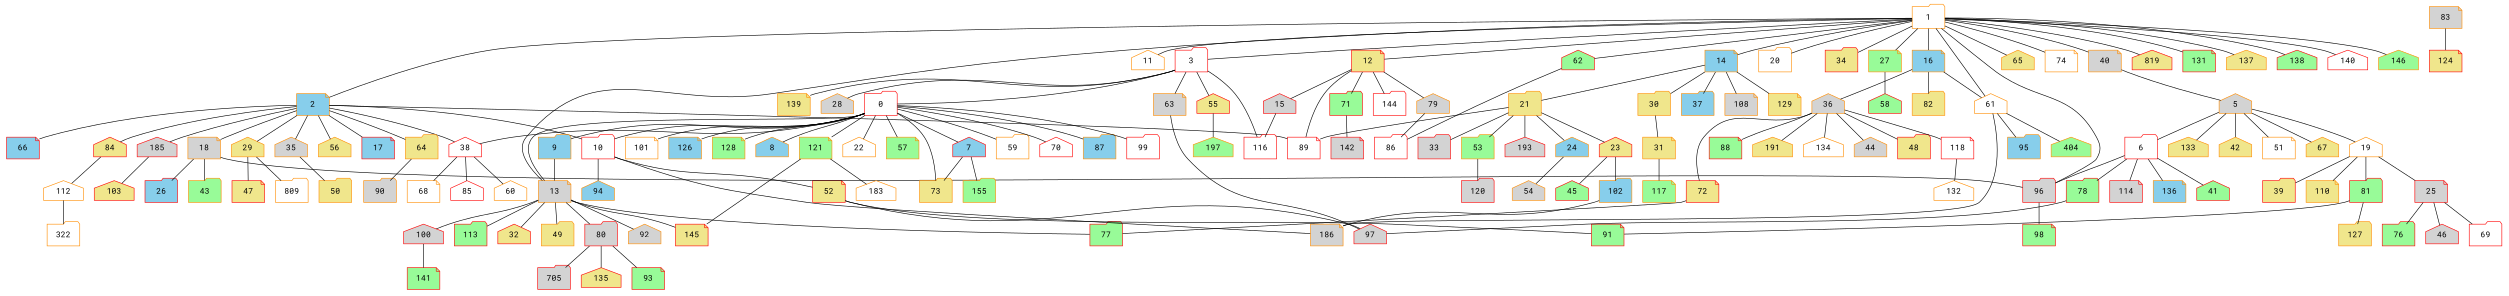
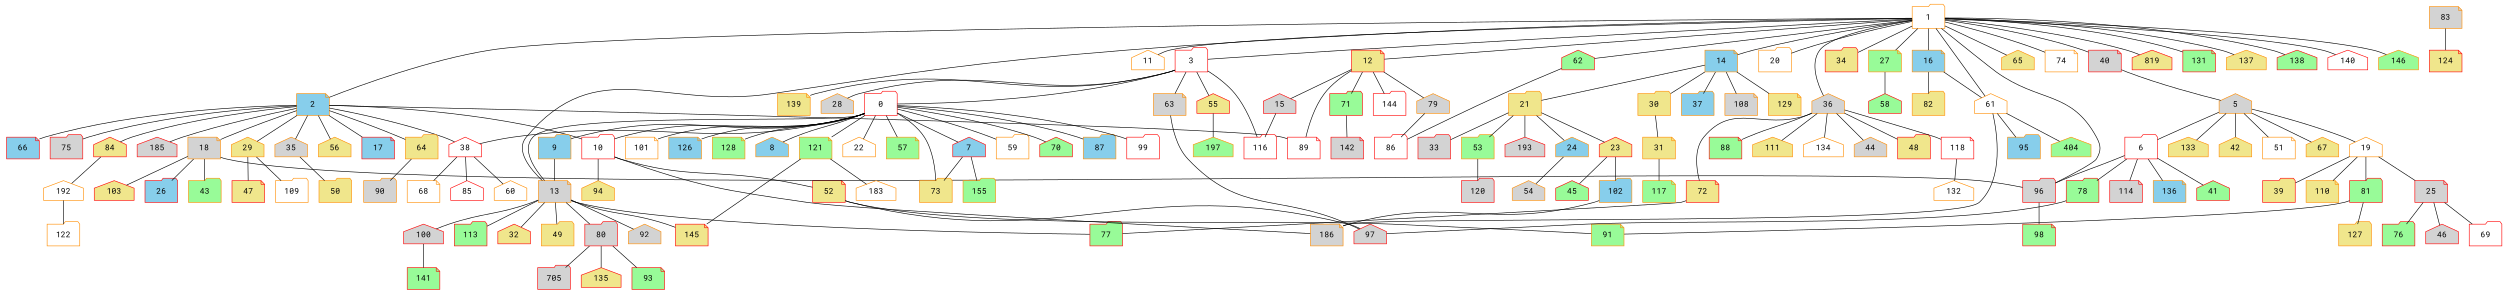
node "40": color darkorange -> red
edge "16" -- "36": now "1" -- "36"
edge "21" -- "89": removed
node "75": added
node "70": fillcolor white -> palegreen
node "191": label "191" -> "111"
edge "185" -- "103": now "18" -- "103"
node "112": label "112" -> "192"
node "809": label "809" -> "109"
node "94": fillcolor skyblue -> khaki
node "322": label "322" -> "122"
node "91": color red -> darkorange
